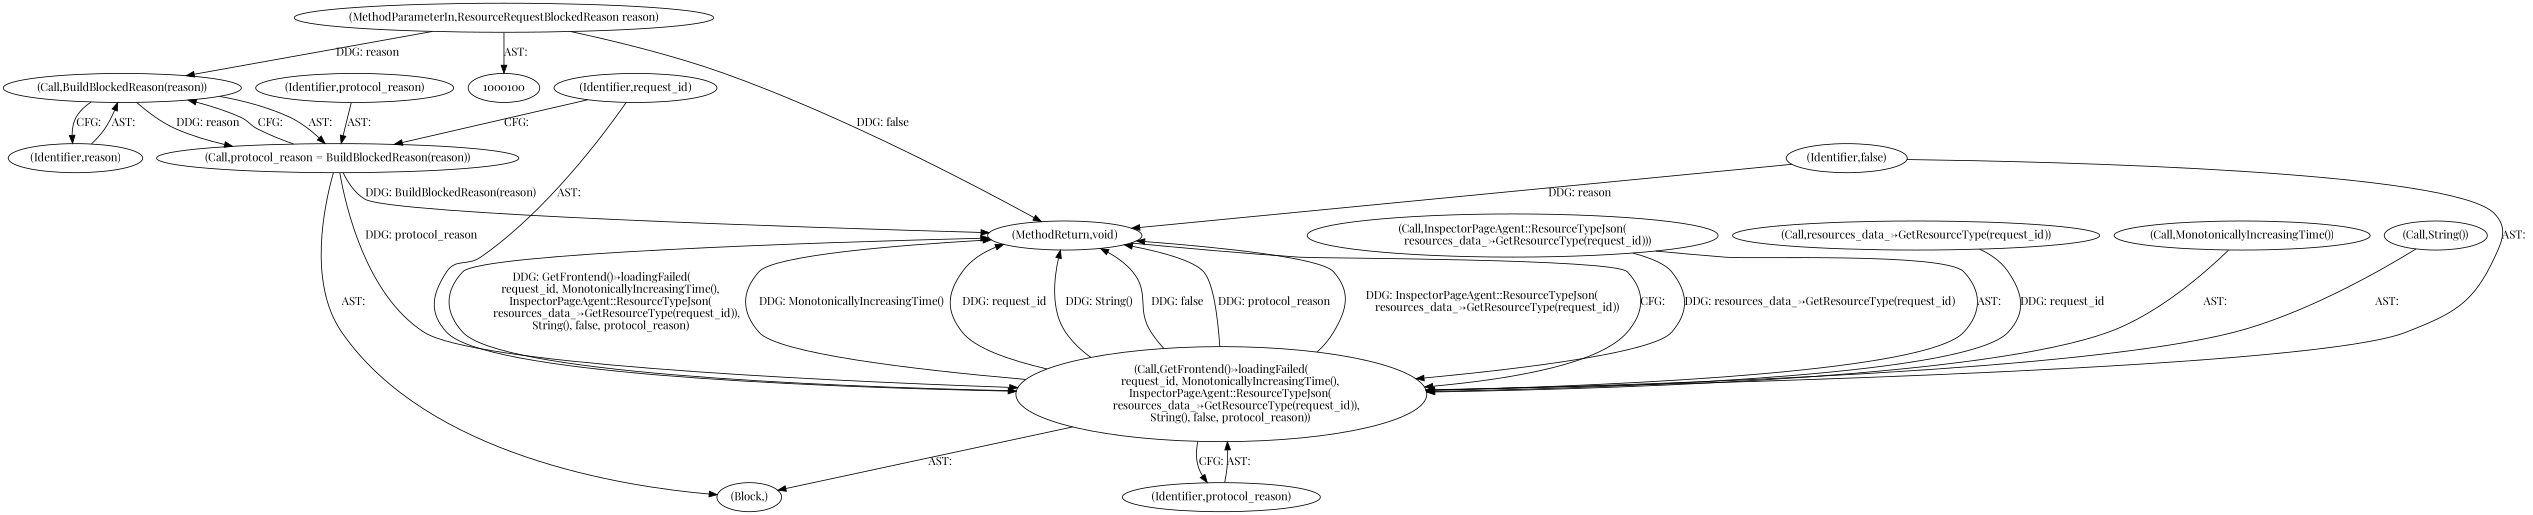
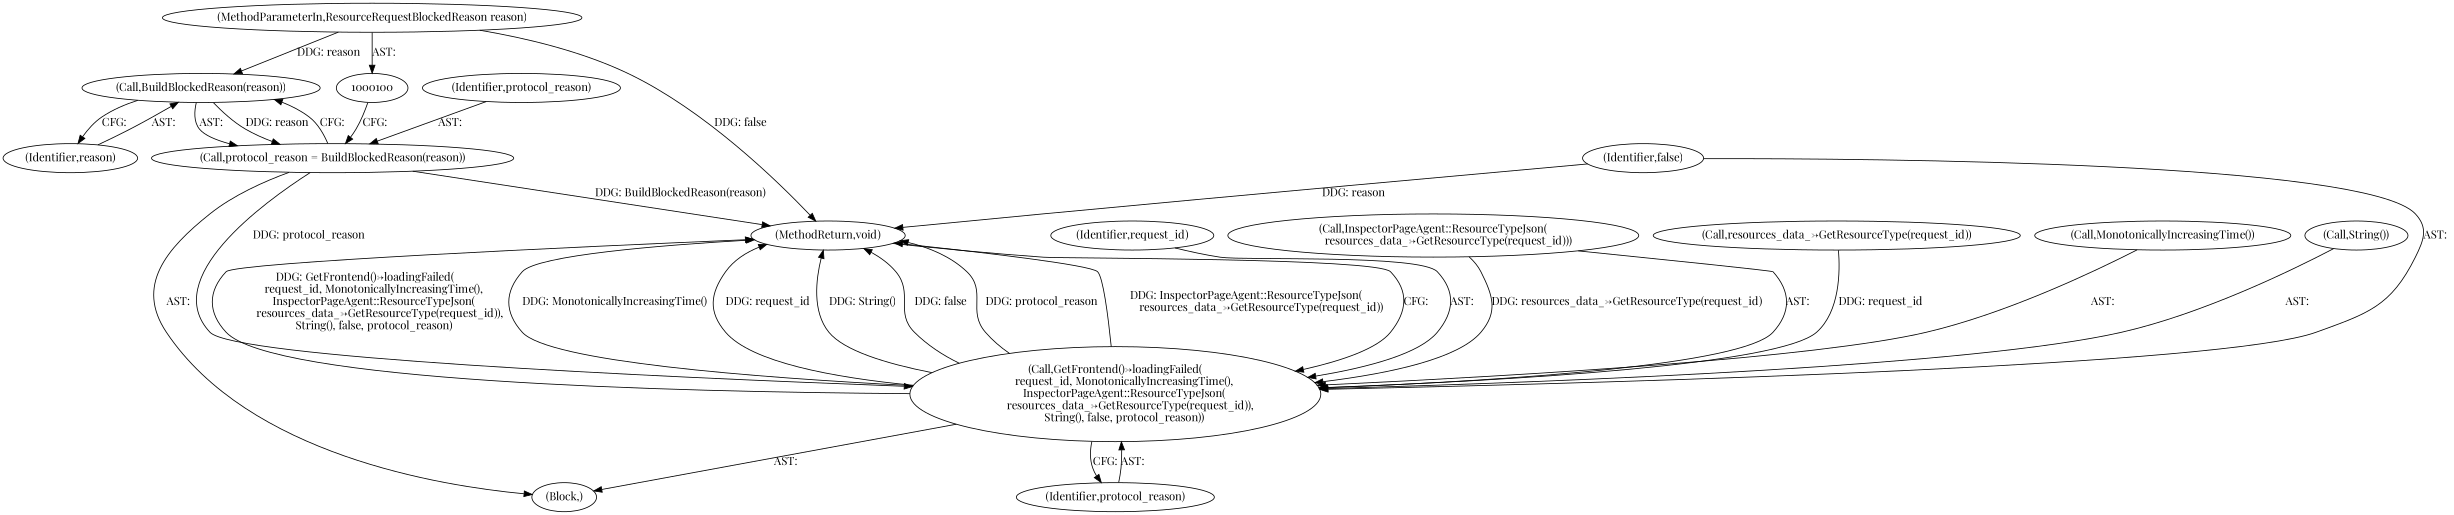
edge "(Identifier,request_id)" -> "(Call,protocol_reason = BuildBlockedReason(reason))": now "1000100" -> "(Call,protocol_reason = BuildBlockedReason(reason))"
